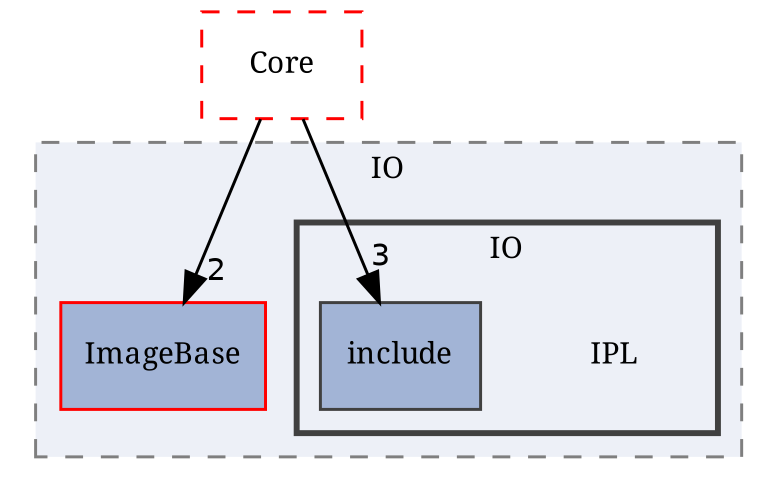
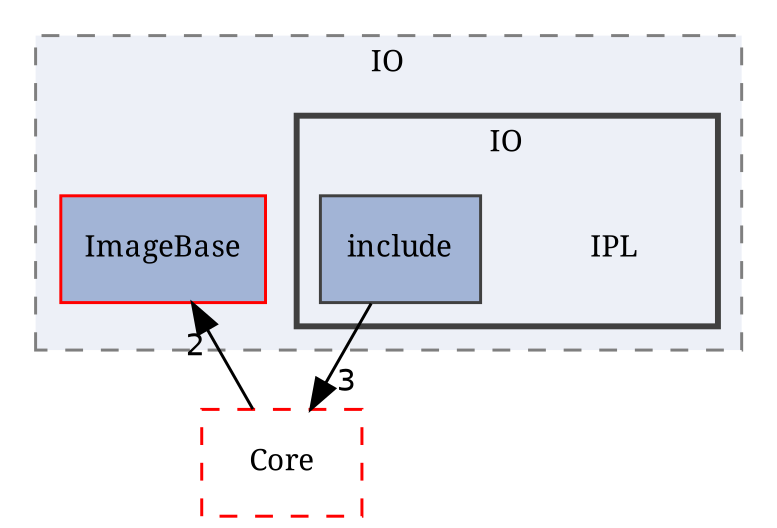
edge "Core" -> "include": reversed
